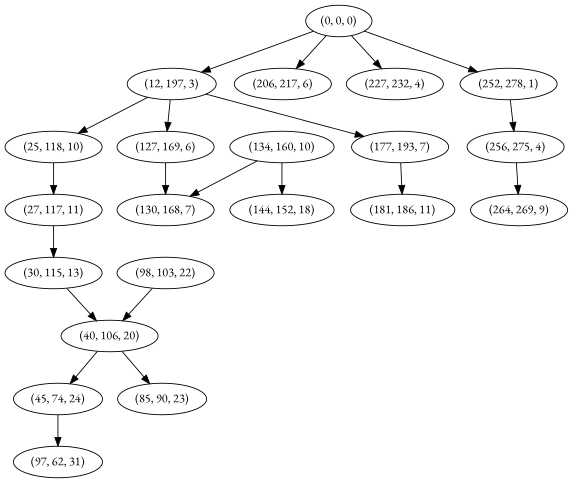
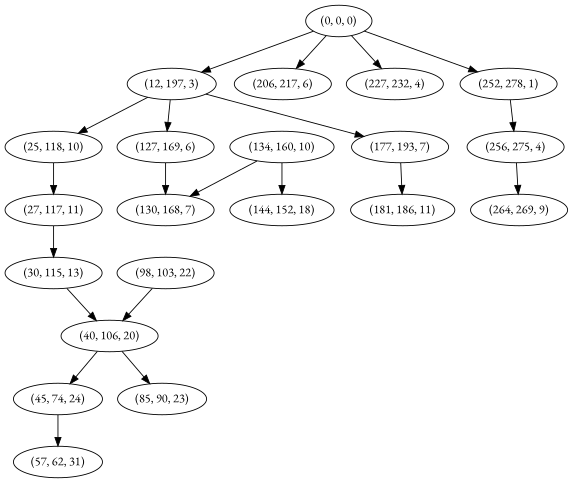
node "(97, 62, 31)": label "(97, 62, 31)" -> "(57, 62, 31)"
